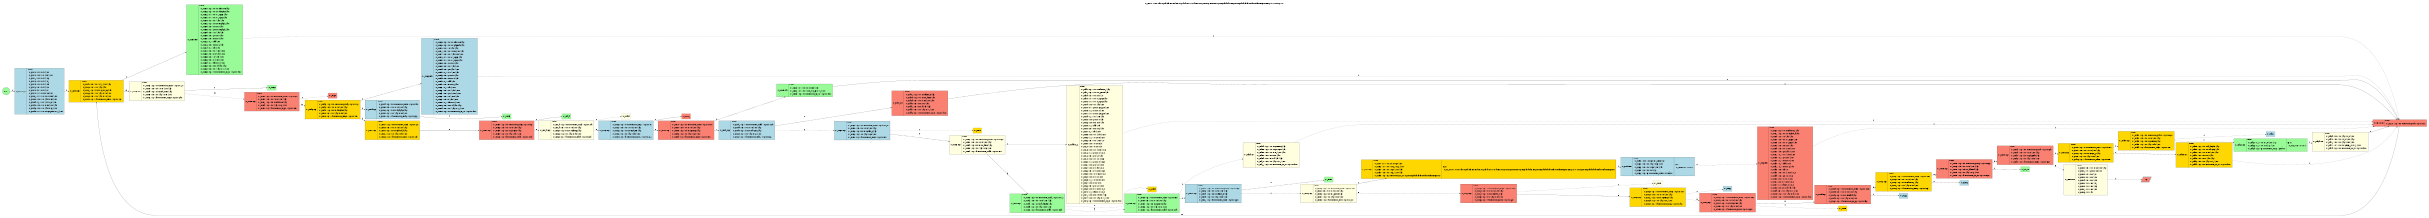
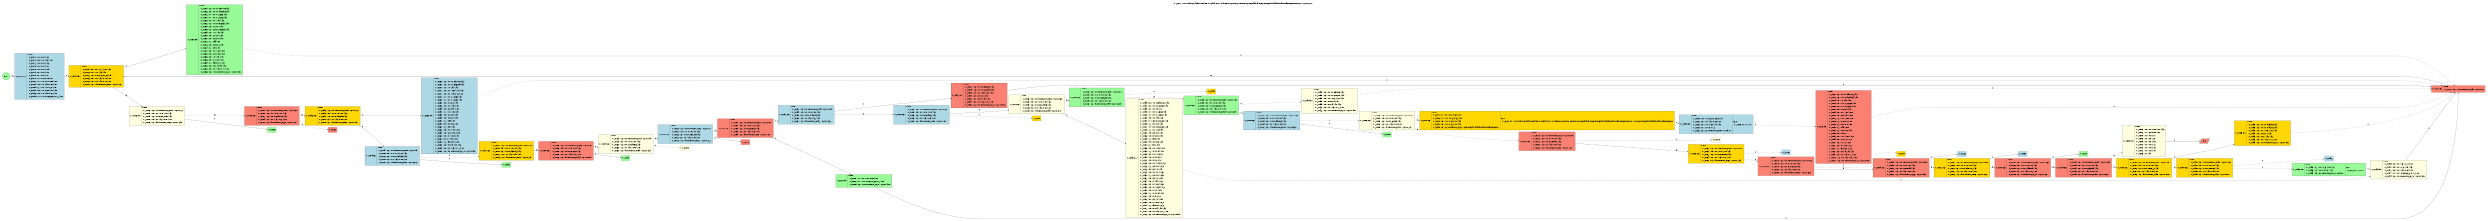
edge "0x401be5 [25]" -> "0x401c17 [25]": now "0x401bfe [25]" -> "0x401c17 [25]"
edge "0x401eef [144]" -> "0x402472 [5]": now "0x401eef [144]" -> "0x401e6e [21]"
